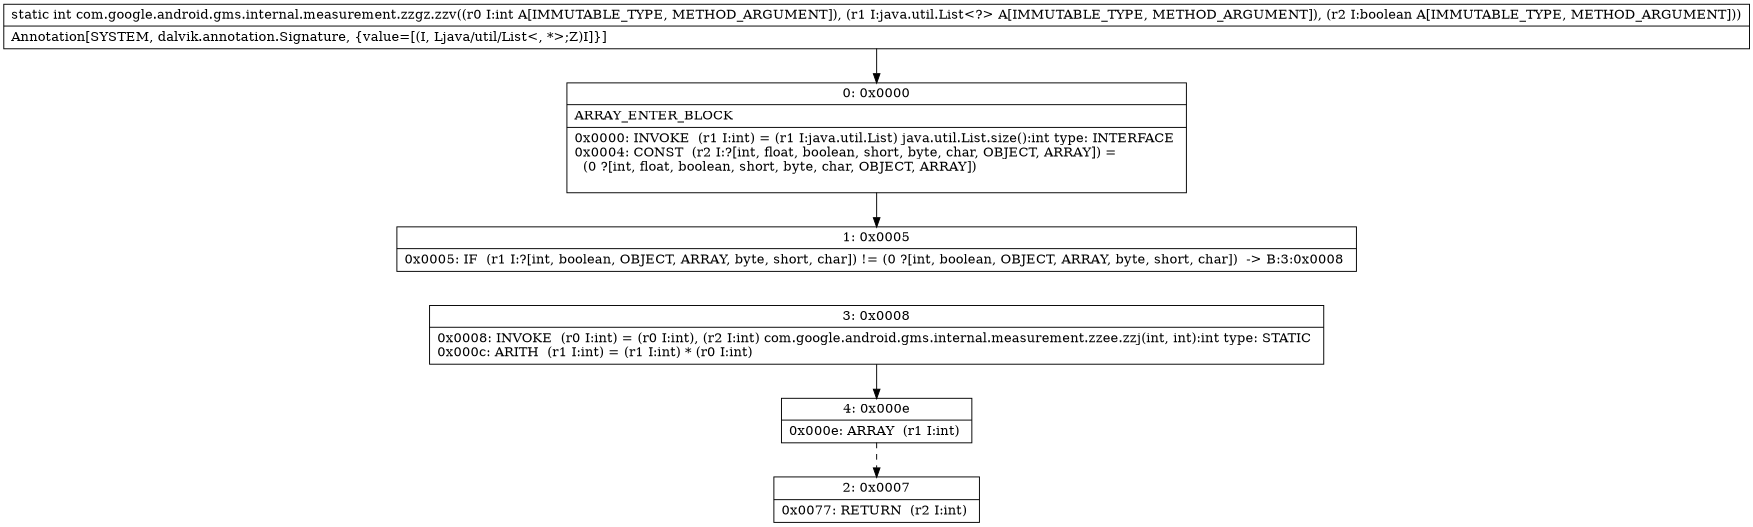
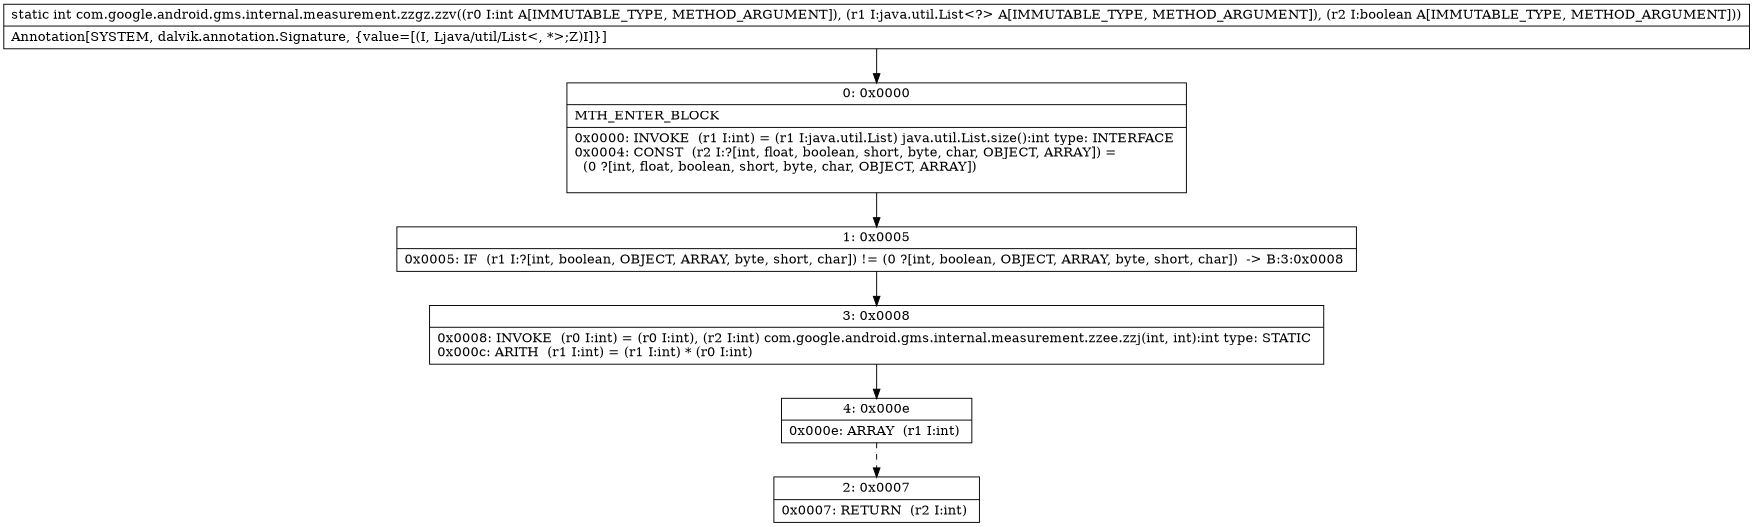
node "0: 0x0000": text "ARRAY_ENTER_BLOCK" -> "MTH_ENTER_BLOCK"
edge "1: 0x0005" -> "3: 0x0008": added
node "2: 0x0007": text "0x0077: RETURN  (r2 I:int)" -> "0x0007: RETURN  (r2 I:int)"
